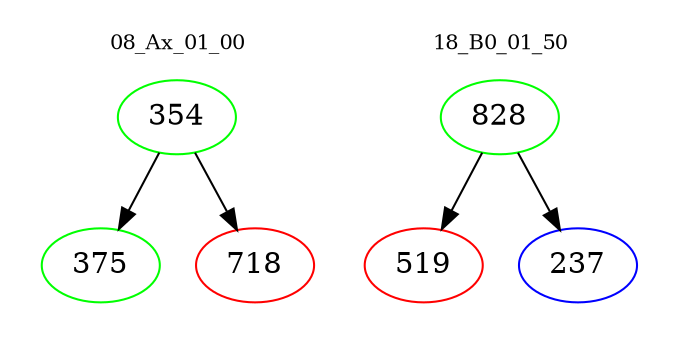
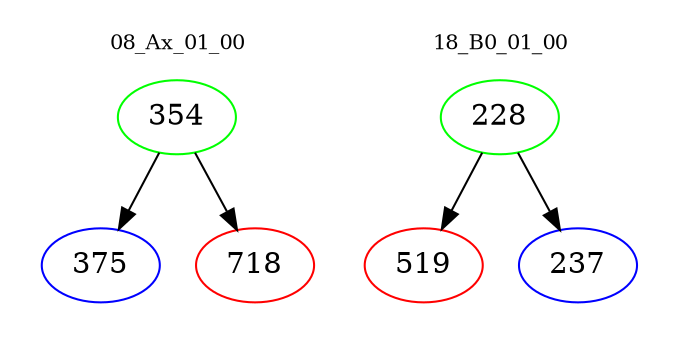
cluster "18_B0_01_50": label "18_B0_01_50" -> "18_B0_01_00"
node "828": label "828" -> "228"
node "375": color green -> blue
